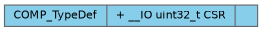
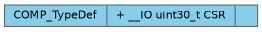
node "COMP_TypeDef": text "+ __IO uint32_t CSR" -> "+ __IO uint30_t CSR"
